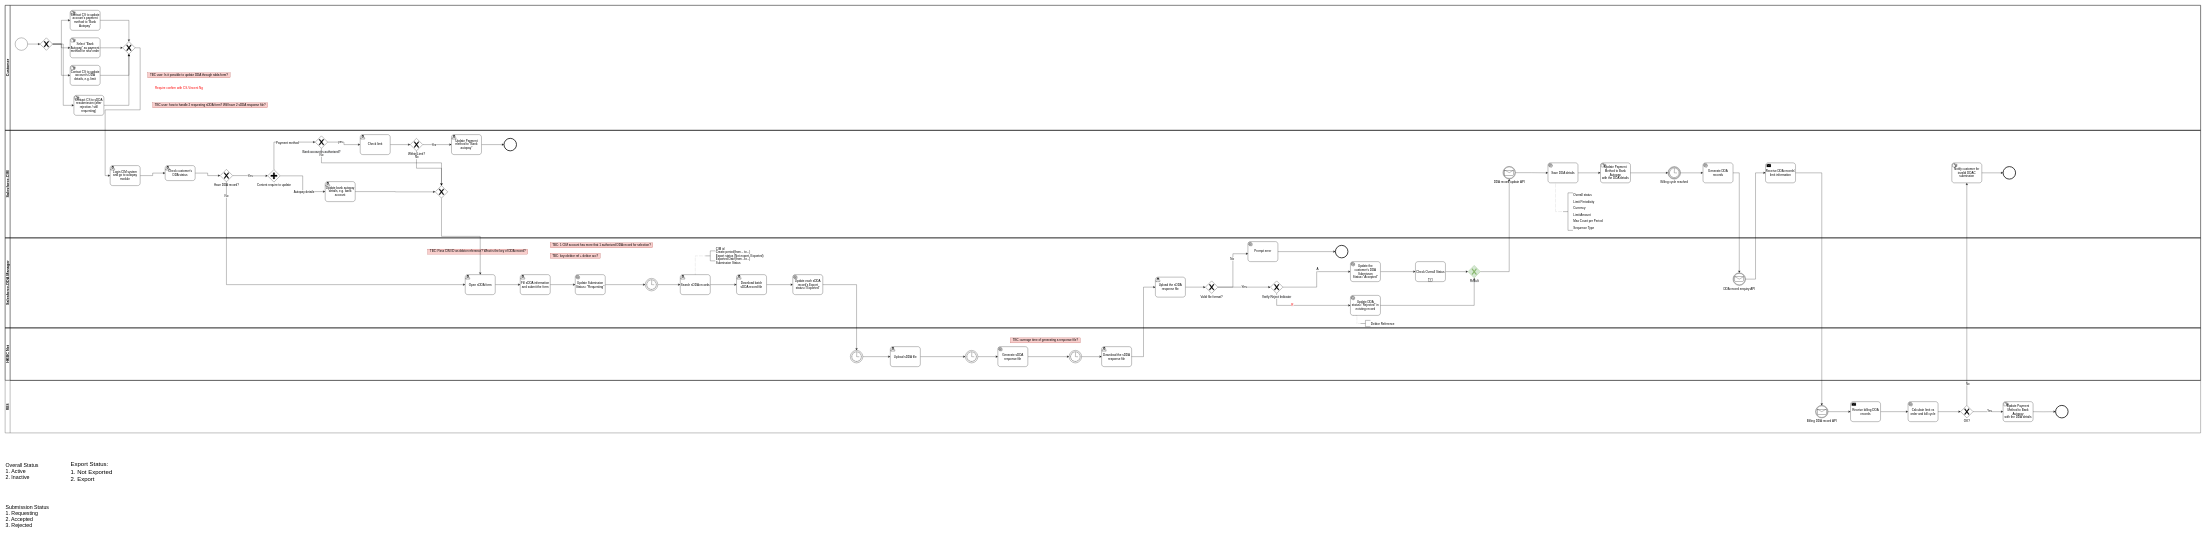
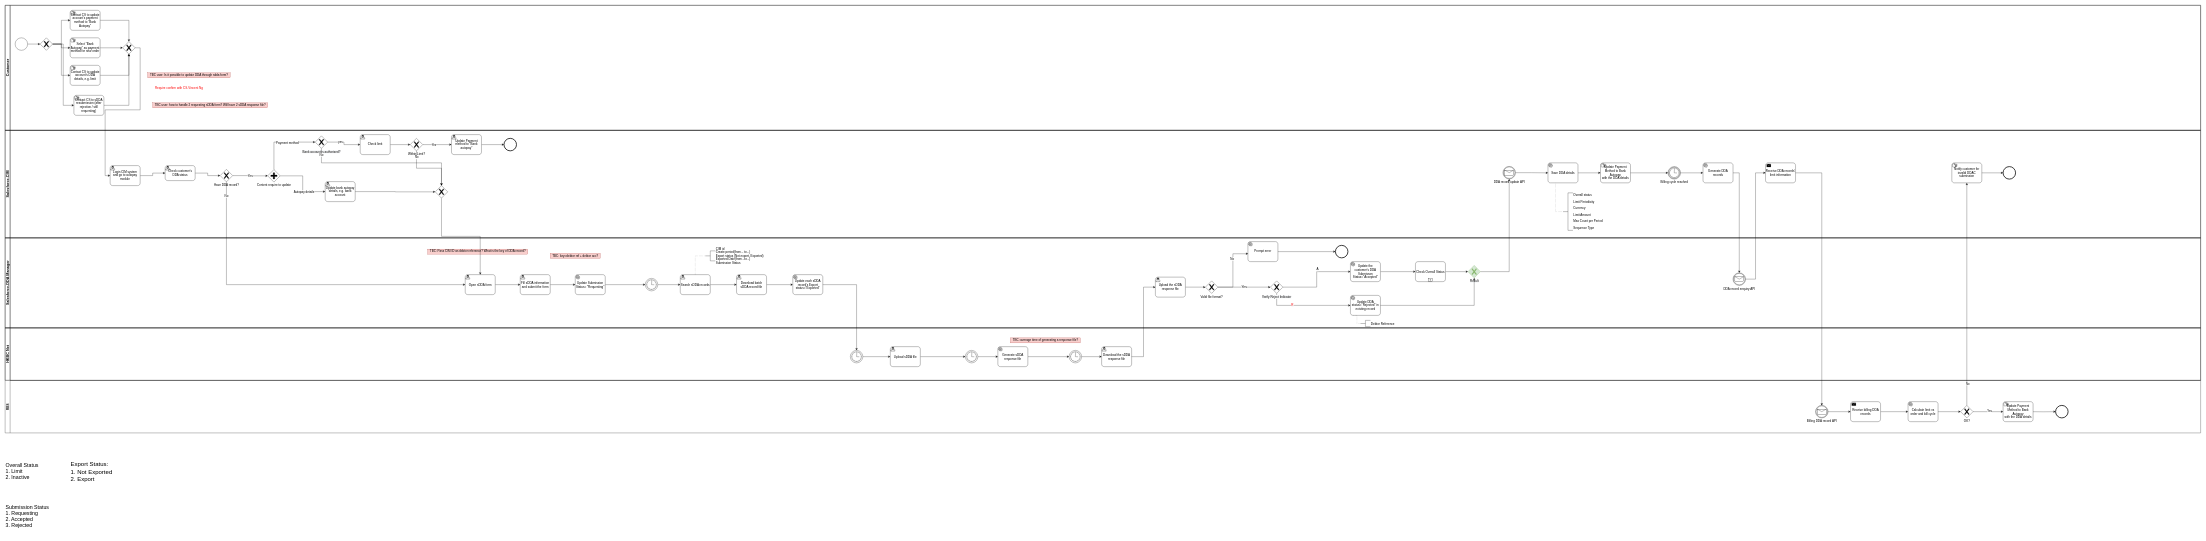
node "TBC: 1 CIM account has more that 1 authorized DDA record for selection?": removed
node "Overall Status 1. Active 2. Inactive": label "Overall Status 1. Active 2. Inactive" -> "Overall Status 1. Limit 2. Inactive"
